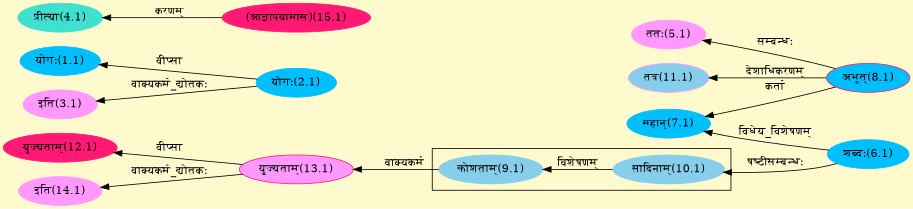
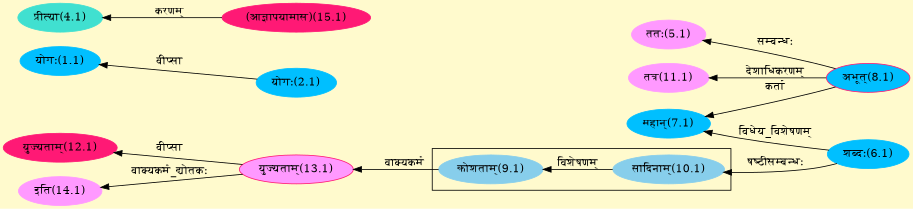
node "तत्र(11.1)": fillcolor #87ceeb -> #ff99ff
node "इति(3.1)": removed
